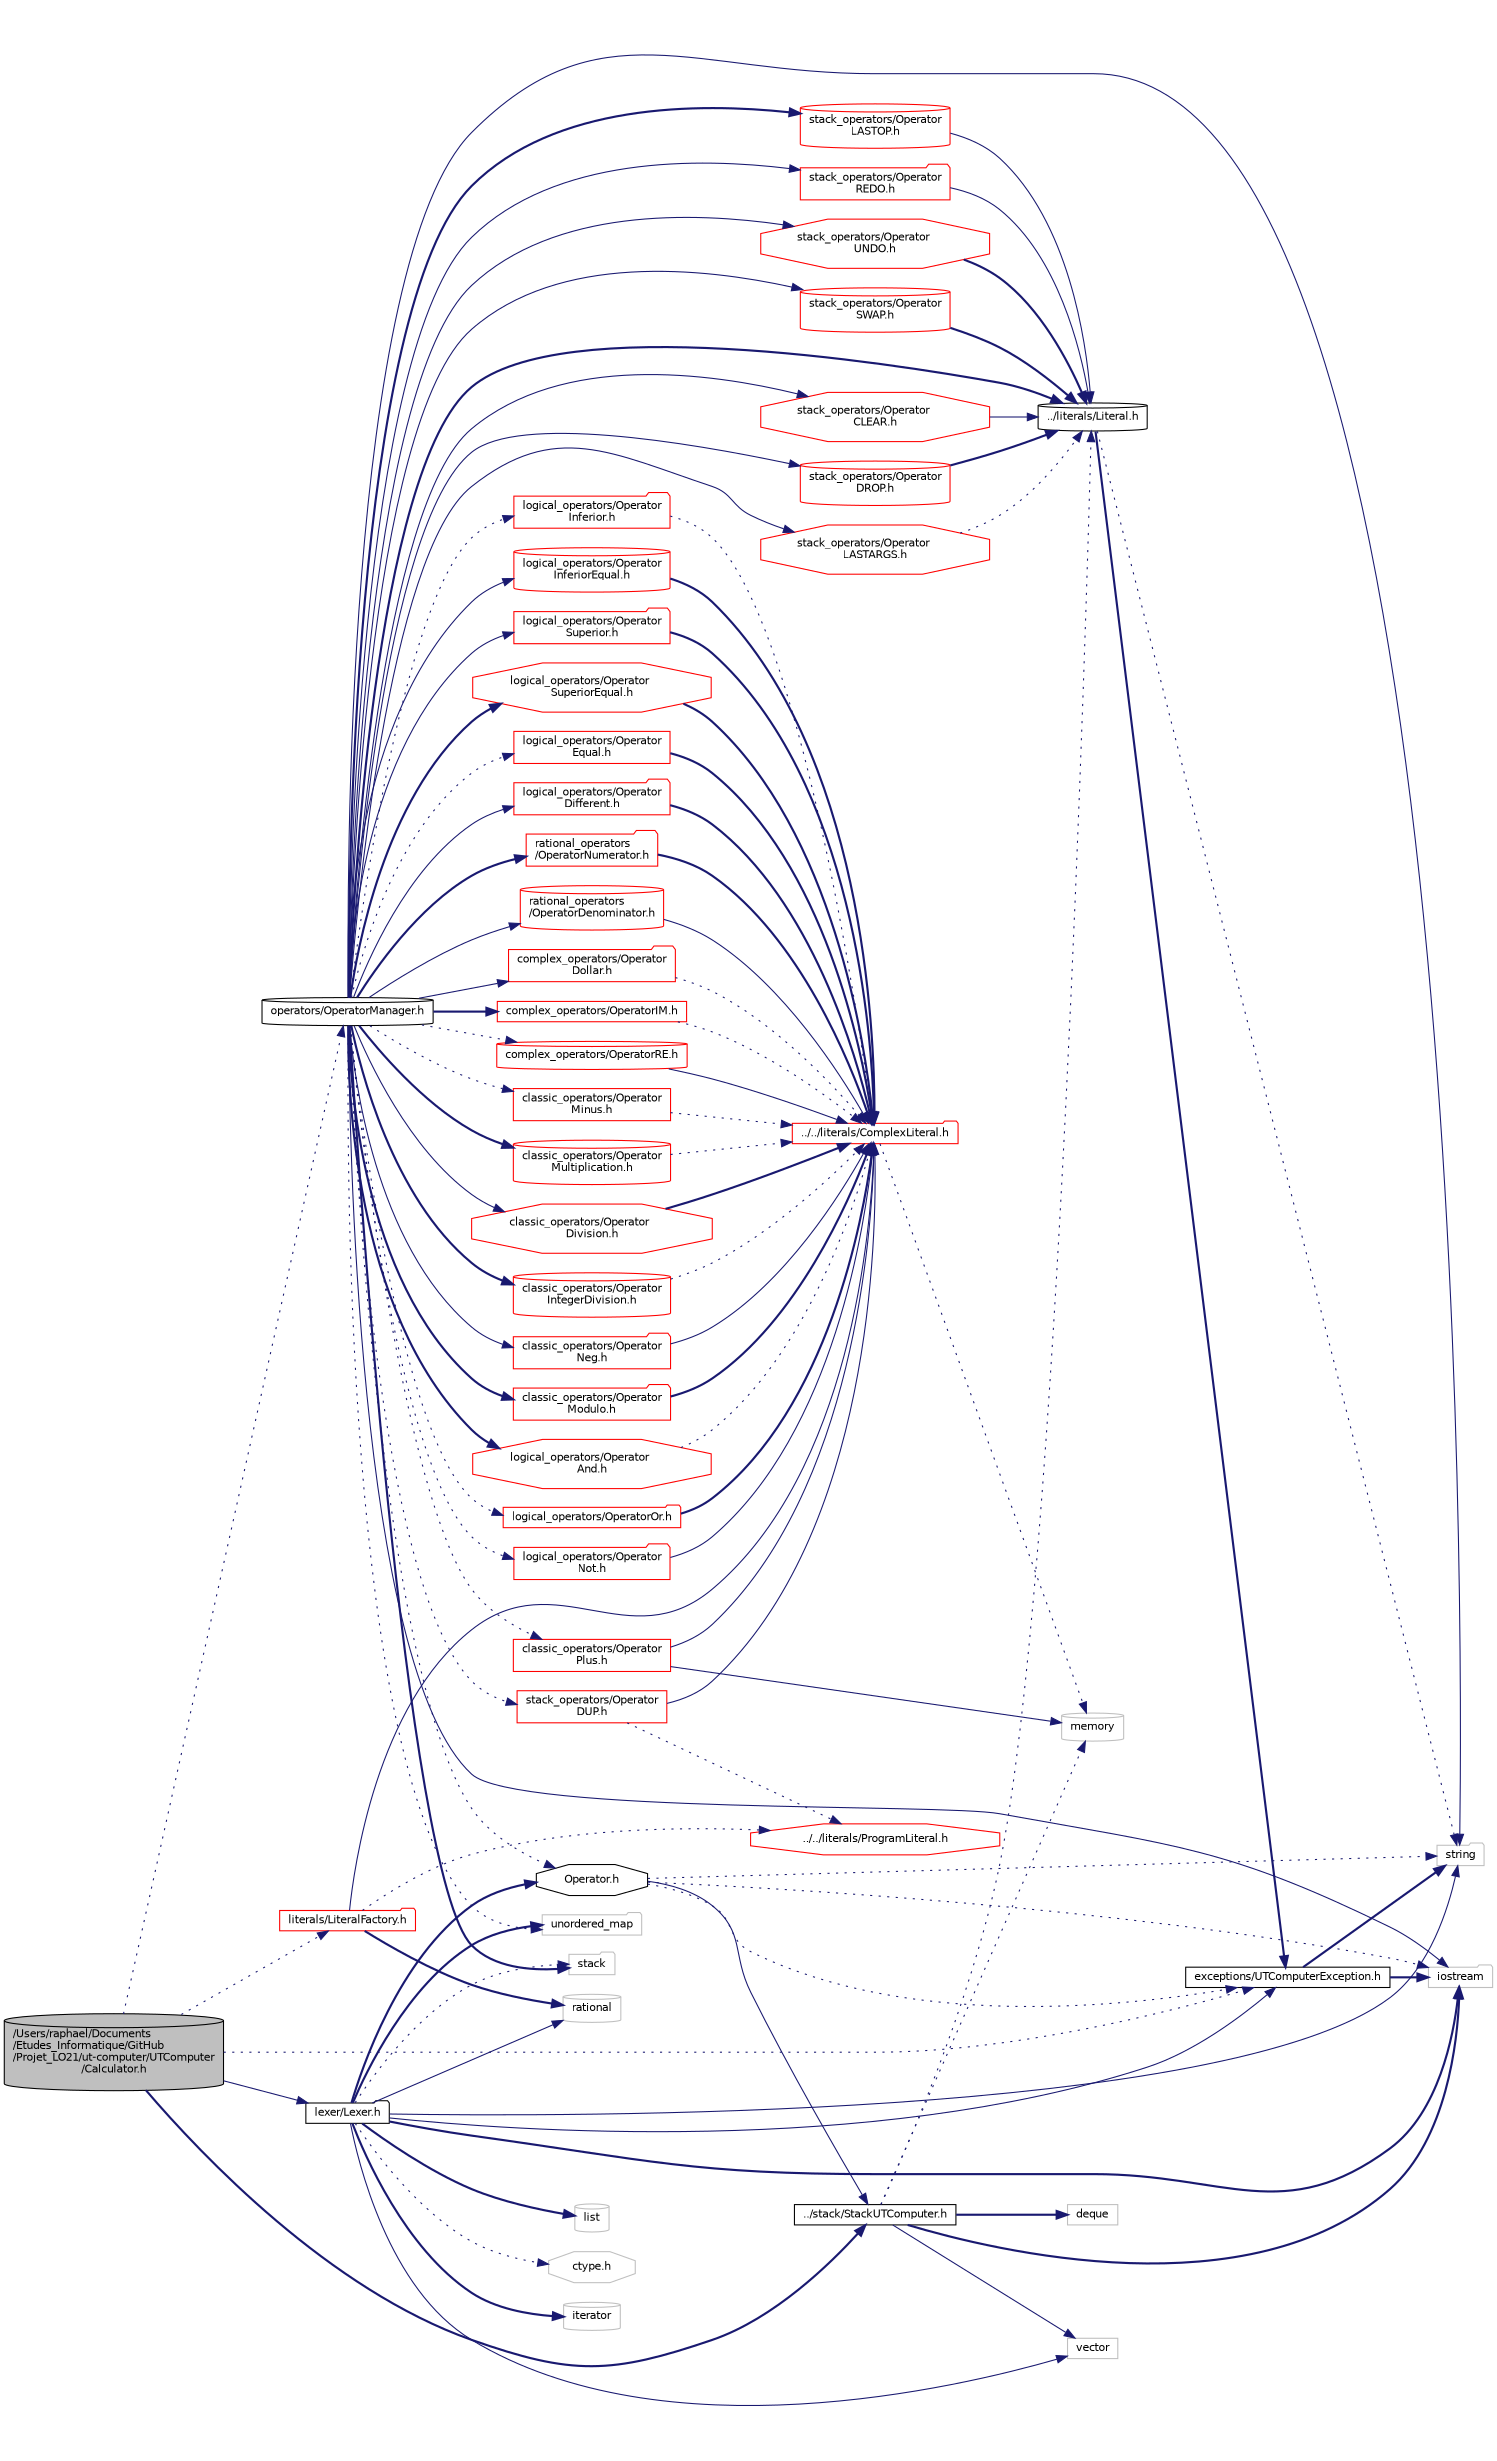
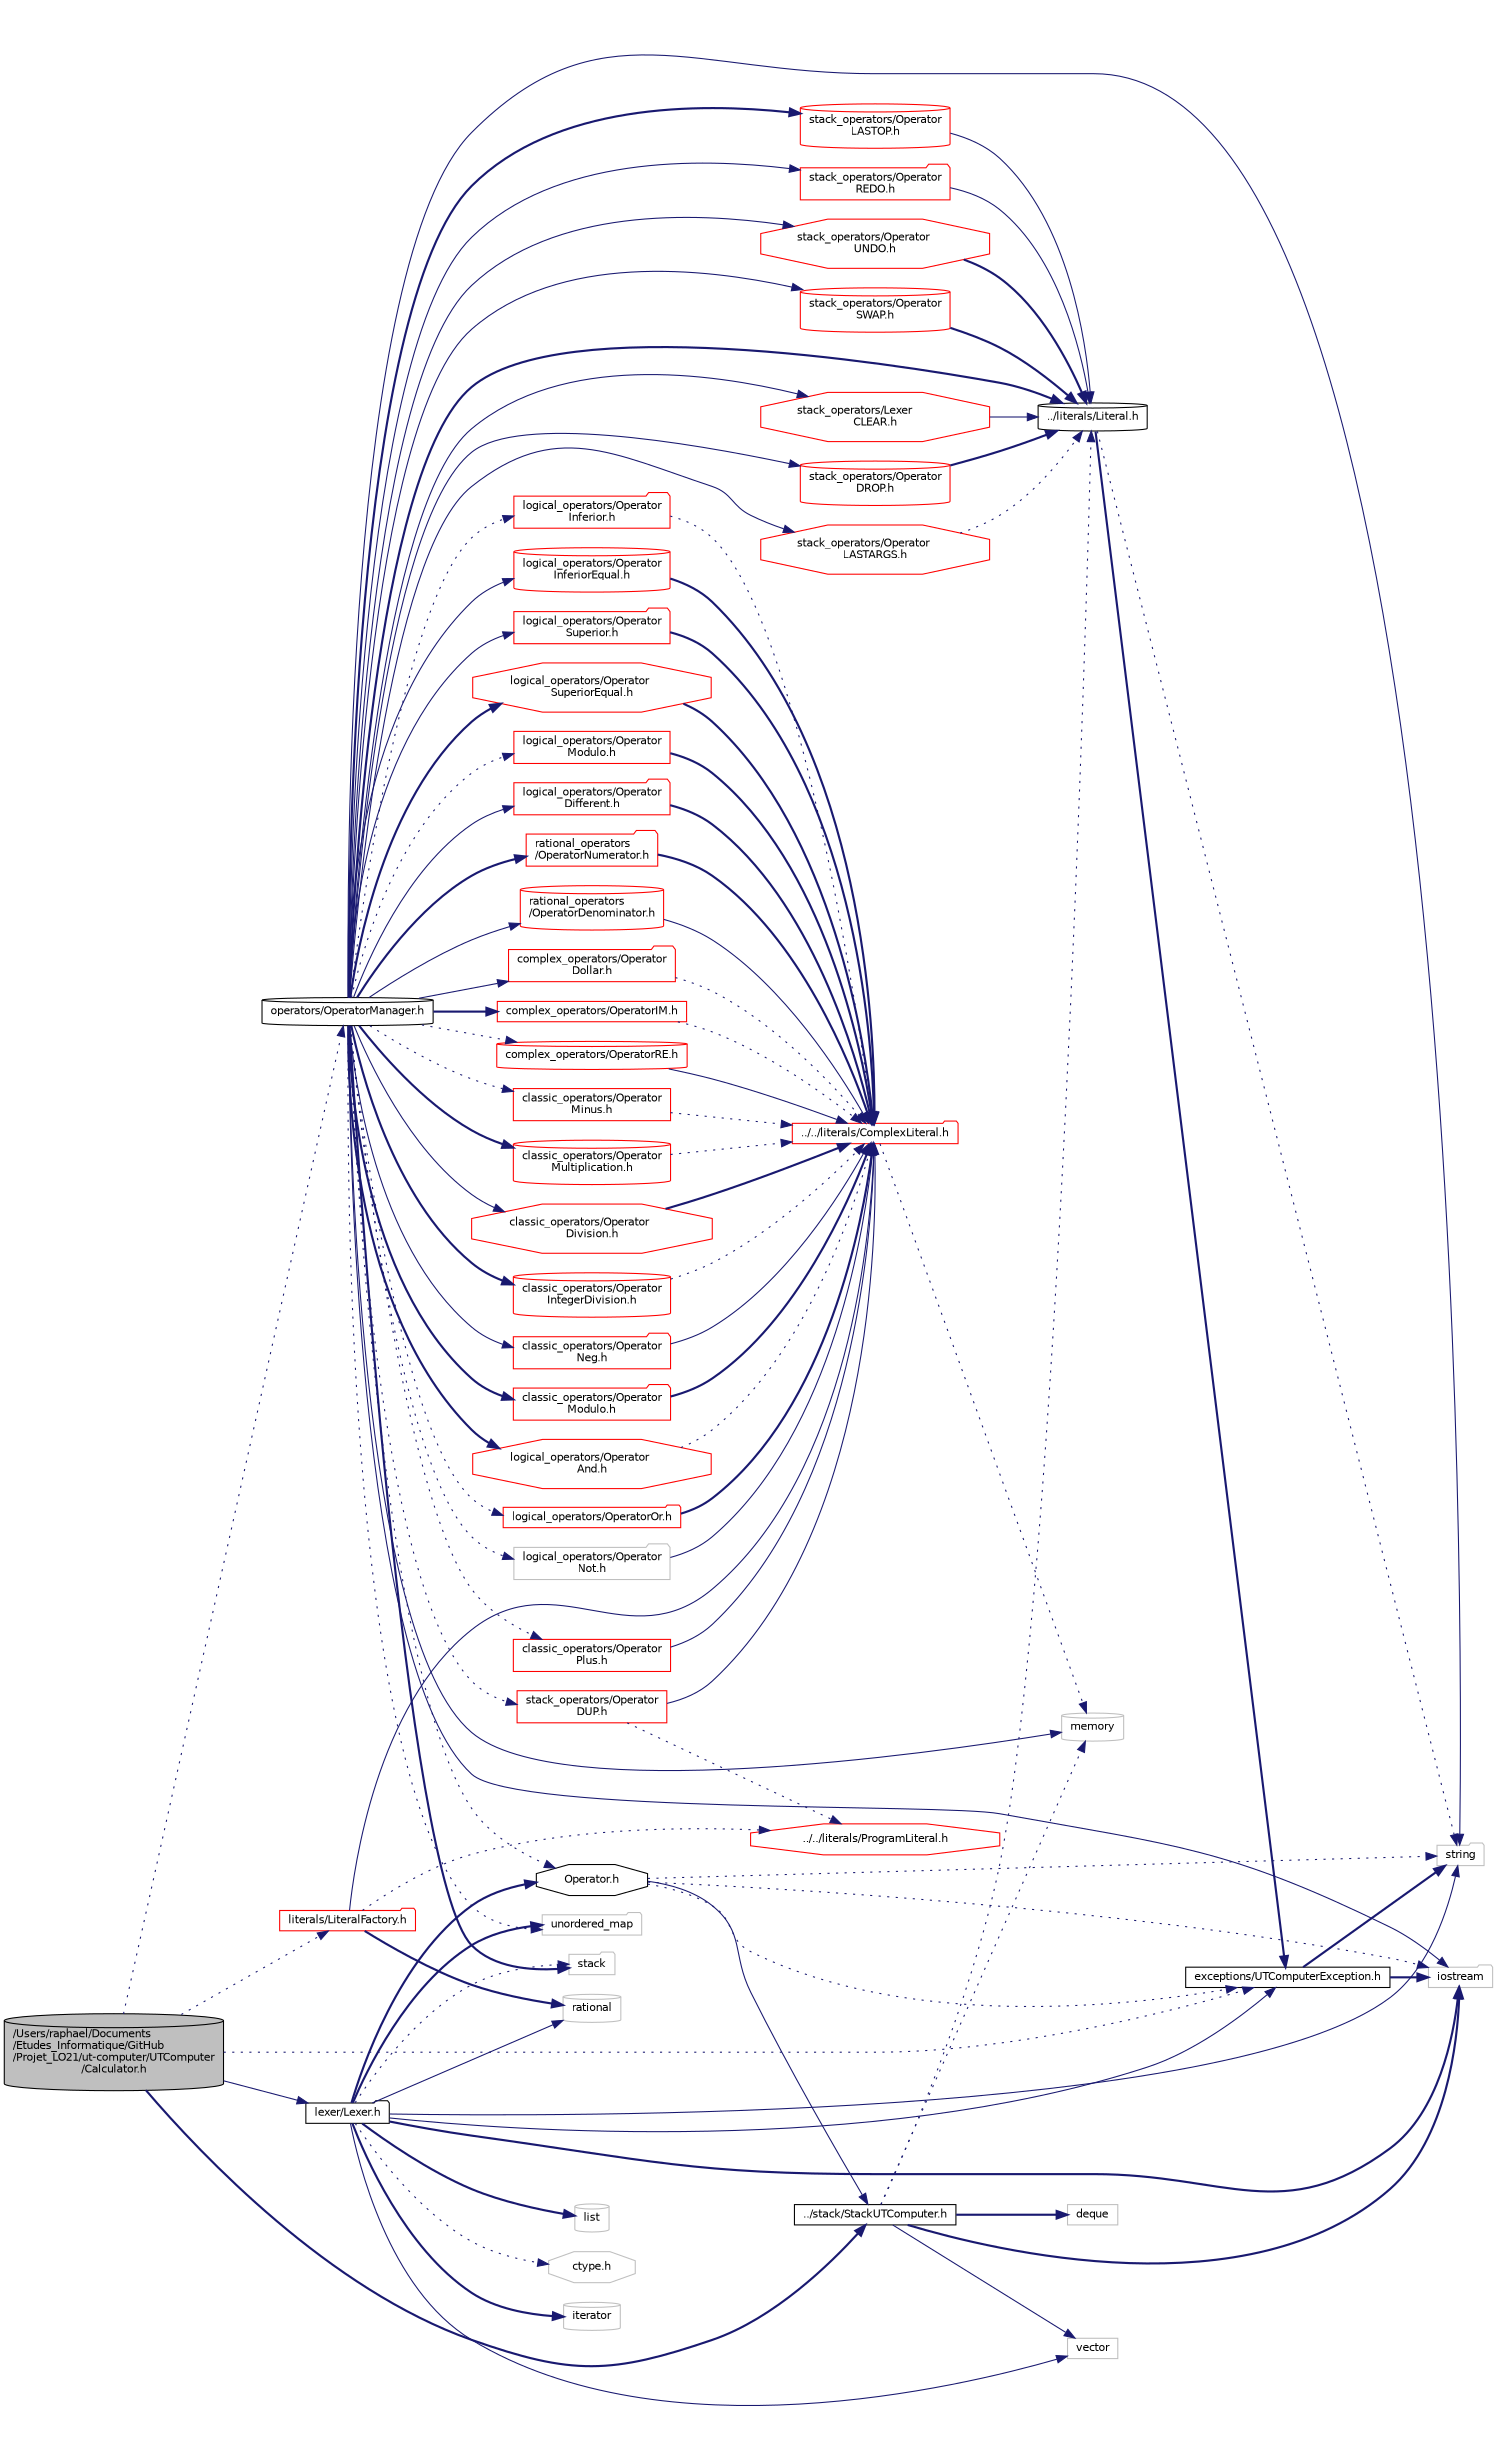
node "stack_operators/Operator CLEAR.h": label "stack_operators/Operator CLEAR.h" -> "stack_operators/Lexer CLEAR.h"
node "logical_operators/Operator Equal.h": label "logical_operators/Operator Equal.h" -> "logical_operators/Operator Modulo.h"
node "logical_operators/Operator Not.h": color red -> grey75
edge "classic_operators/Operator Plus.h" -> "memory": now "operators/OperatorManager.h" -> "memory"
